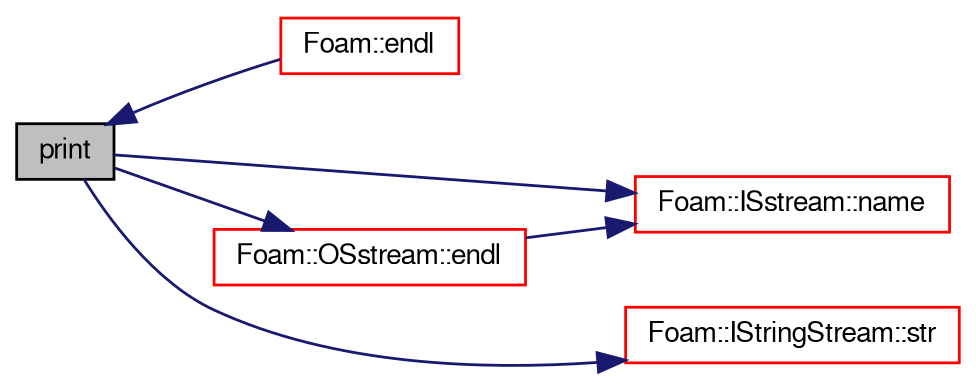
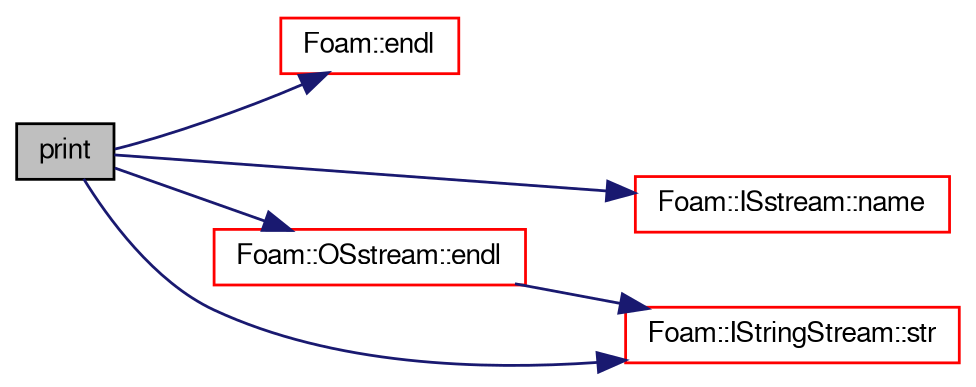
edge "Foam::endl" -> "print": reversed
edge "Foam::OSstream::endl" -> "Foam::ISstream::name": now "Foam::OSstream::endl" -> "Foam::IStringStream::str"
